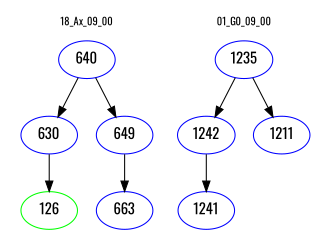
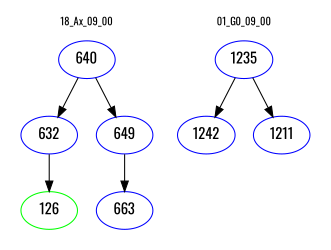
node "630": label "630" -> "632"
node "1241": removed
